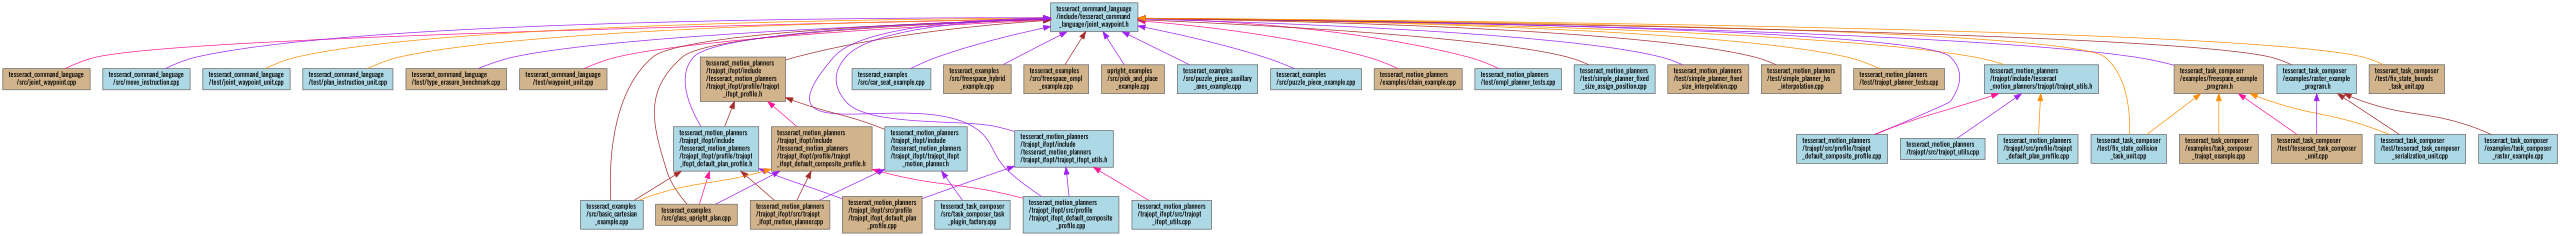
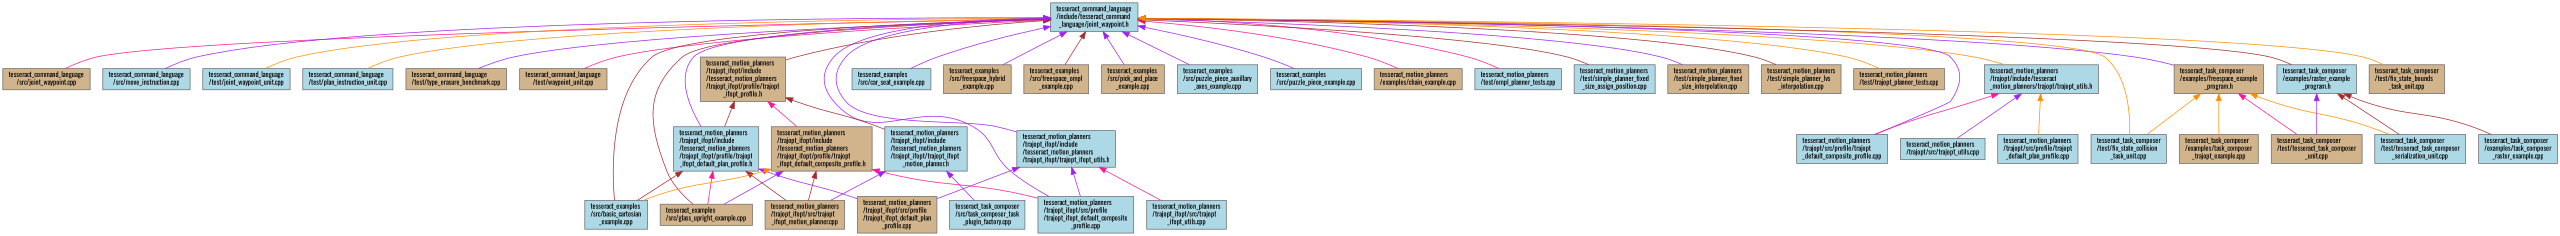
node "upright_examples /src/pick_and_place _example.cpp": label "upright_examples /src/pick_and_place _example.cpp" -> "tesseract_examples /src/pick_and_place _example.cpp"
node "tesseract_examples /src/glass_upright_plan.cpp": label "tesseract_examples /src/glass_upright_plan.cpp" -> "tesseract_examples /src/glass_upright_example.cpp"
